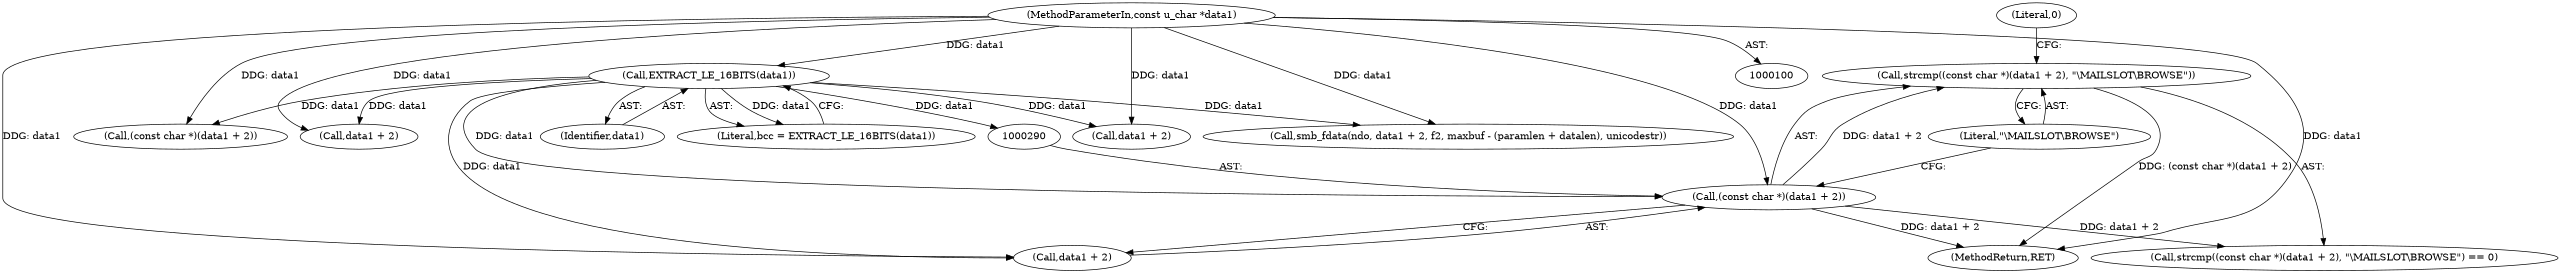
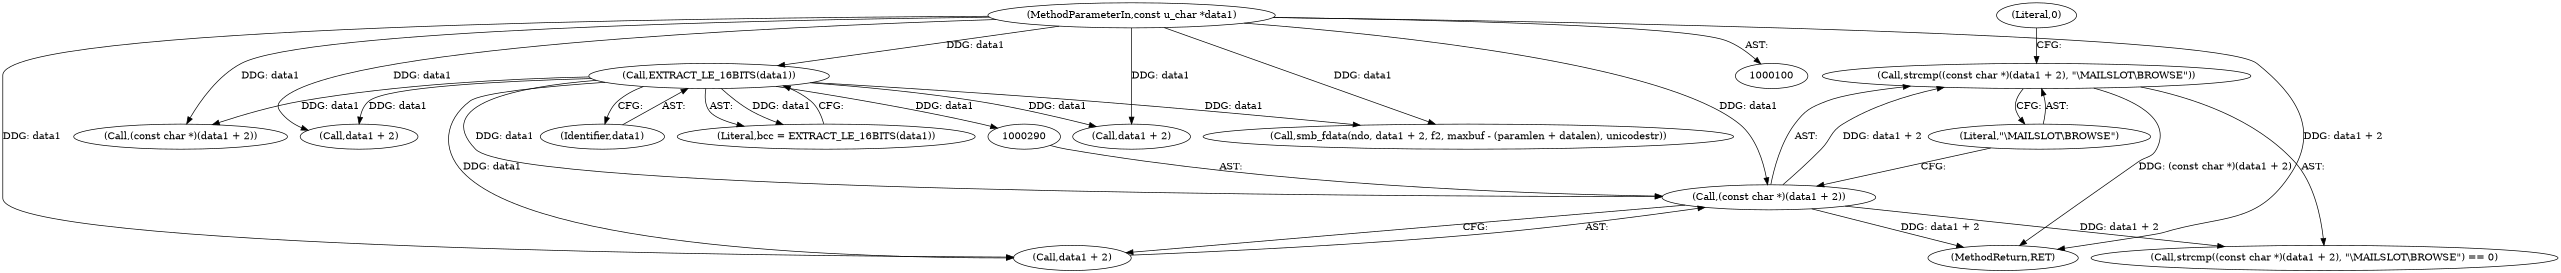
edge "(Call,EXTRACT_LE_16BITS(data1))" -> "(Identifier,data1)": label "AST: " -> "CFG: "
edge "(MethodParameterIn,const u_char *data1)" -> "(MethodReturn,RET)": label "DDG: data1" -> "DDG: data1 + 2"
